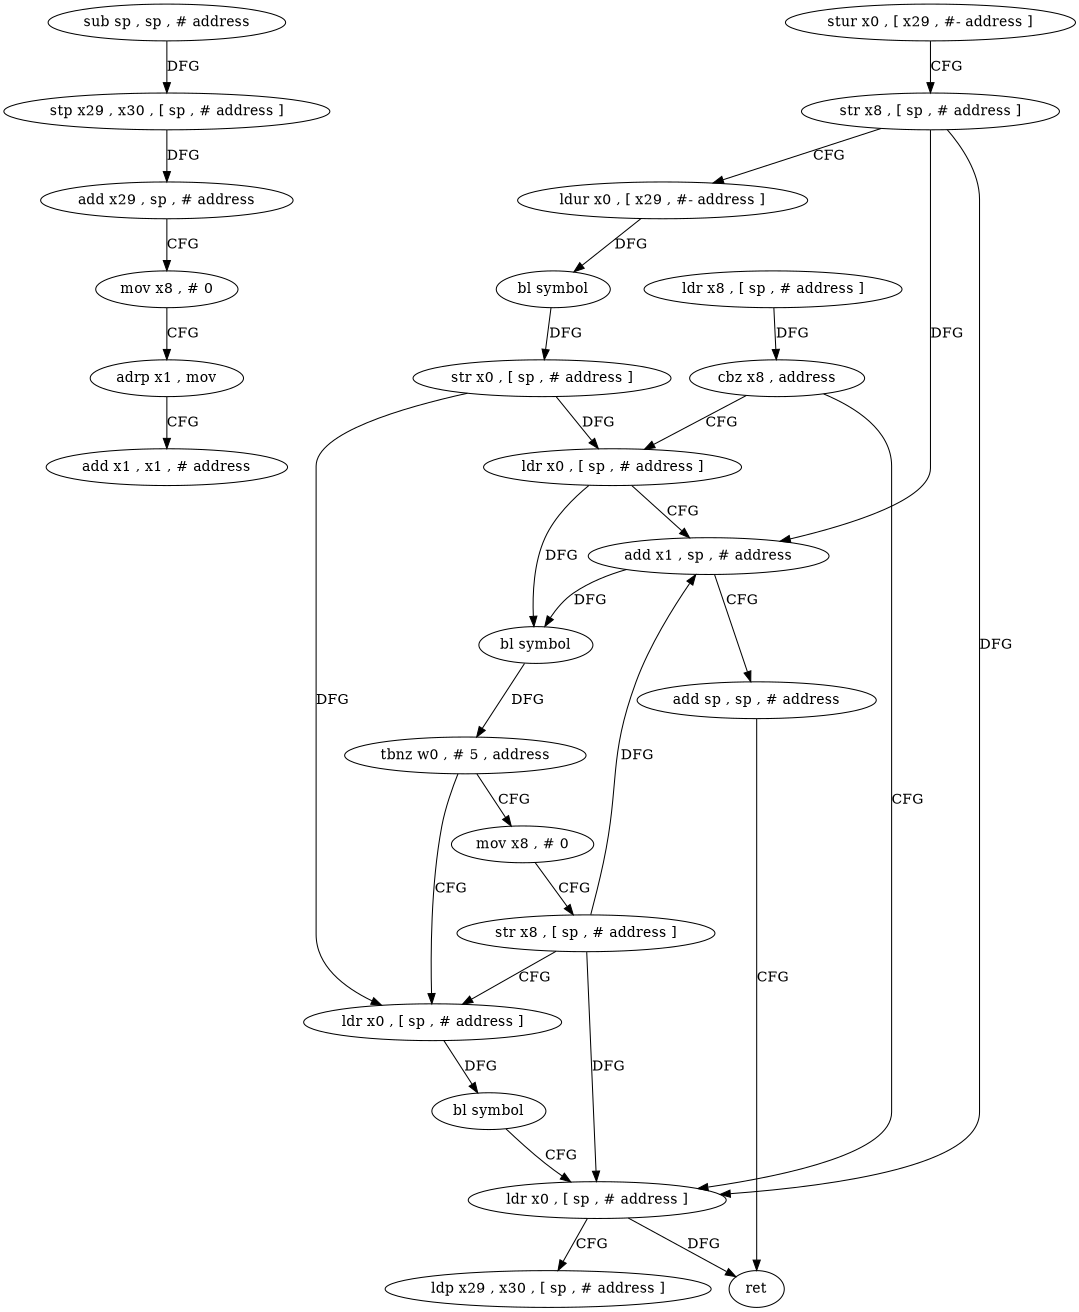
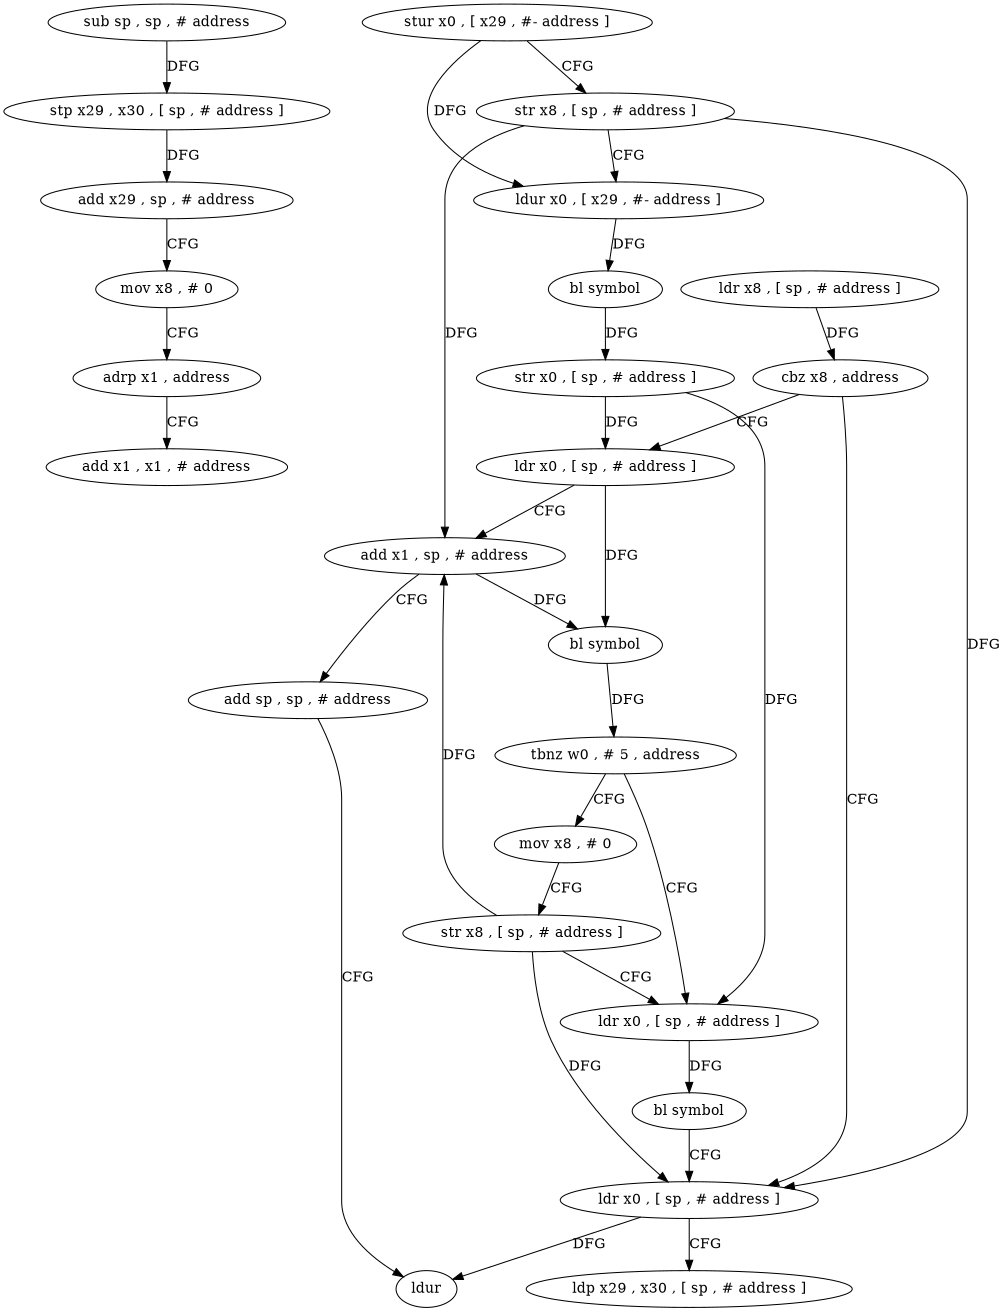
edge "stur x0 , [ x29 , #- address ]" -> "ldur x0 , [ x29 , #- address ]": added, label "DFG"
node "adrp x1 , mov": label "adrp x1 , mov" -> "adrp x1 , address"
node "ret": label "ret" -> "ldur"
